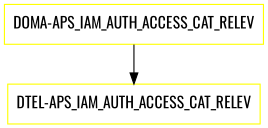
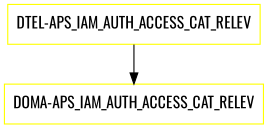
edge "DOMA-APS_IAM_AUTH_ACCESS_CAT_RELEV" -> "DTEL-APS_IAM_AUTH_ACCESS_CAT_RELEV": reversed
